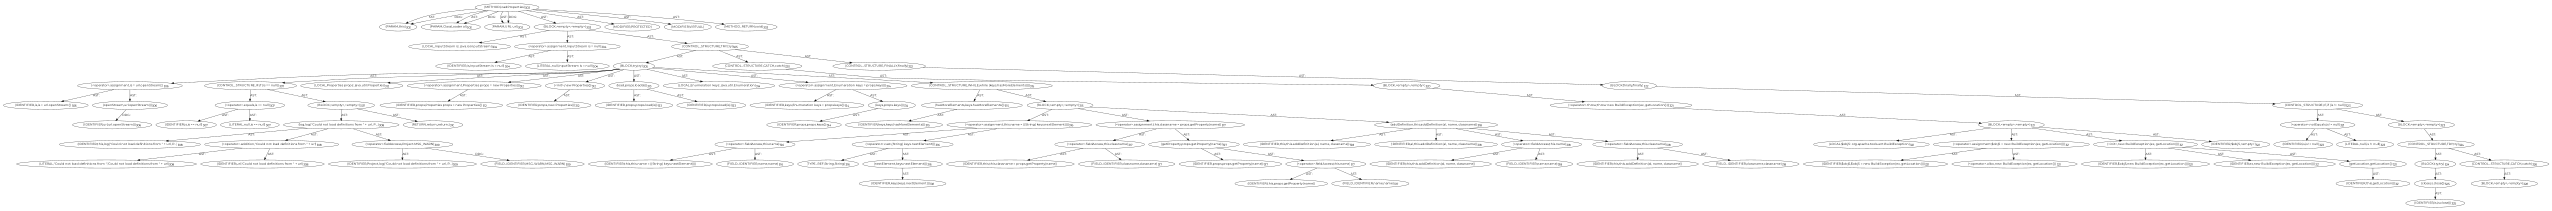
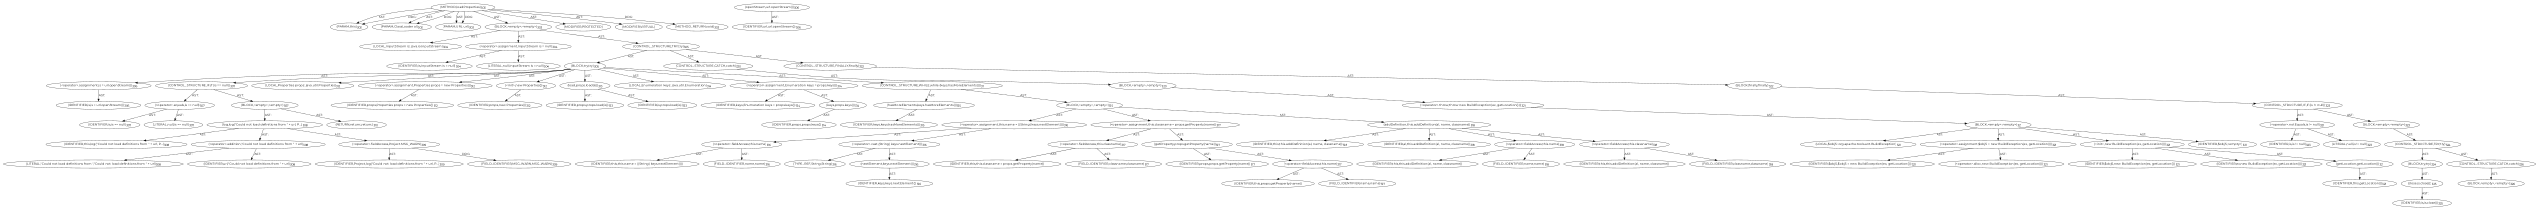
edge "(METHOD,loadProperties)" -> "(METHOD_RETURN,void)": label "AST: " -> "DDG: "
node "(CONTROL_STRUCTURE,WHILE,while (keys.hasMoreElements()))": text "315" -> "311"
edge "(<operator>.assignment,is = url.openStream())" -> "(openStream,url.openStream())": removed, label "AST:"
edge "(openStream,url.openStream())" -> "(IDENTIFIER,url,url.openStream())": label "DDG: " -> "AST: "
